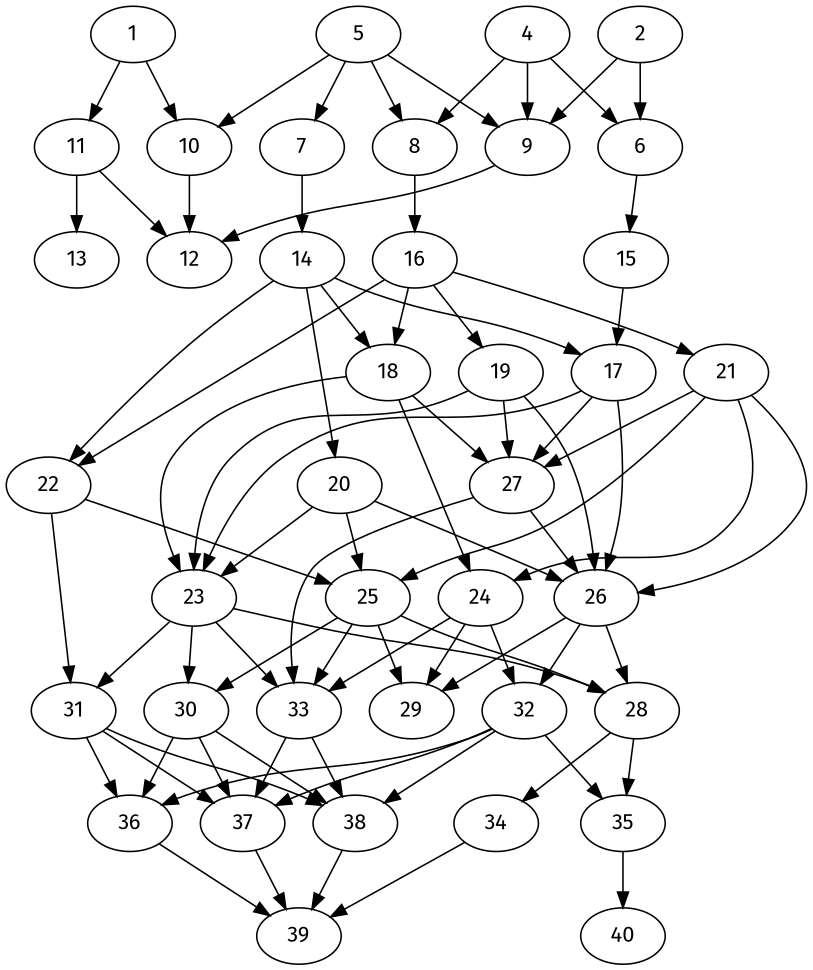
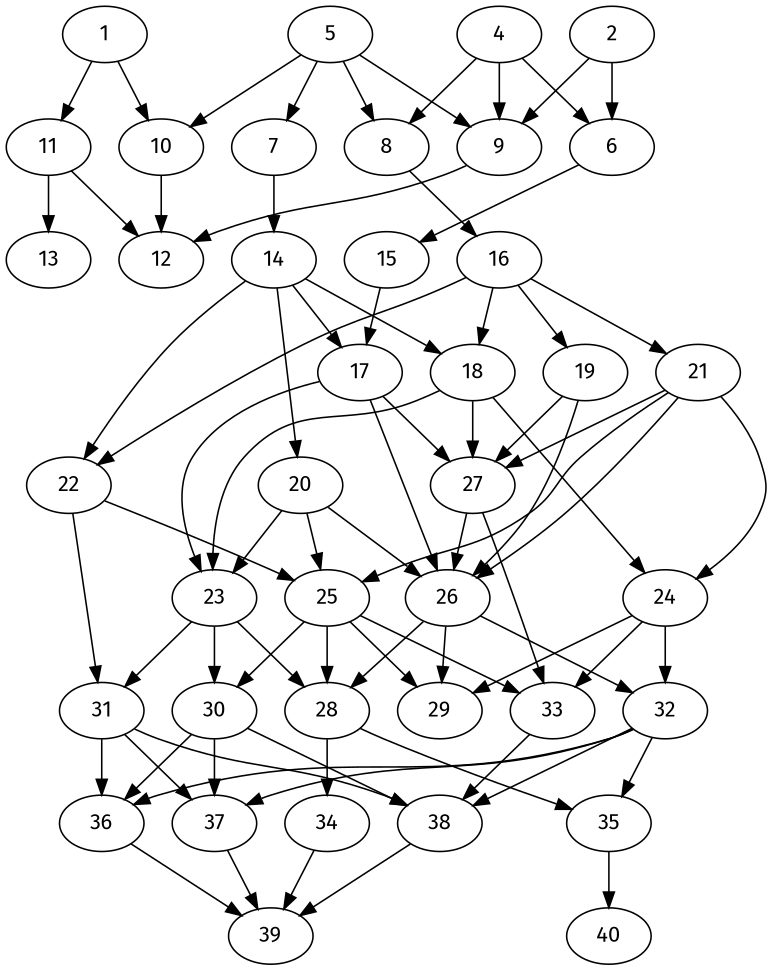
edge "19" -> "23": removed
edge "23" -> "33": removed
edge "33" -> "37": removed
